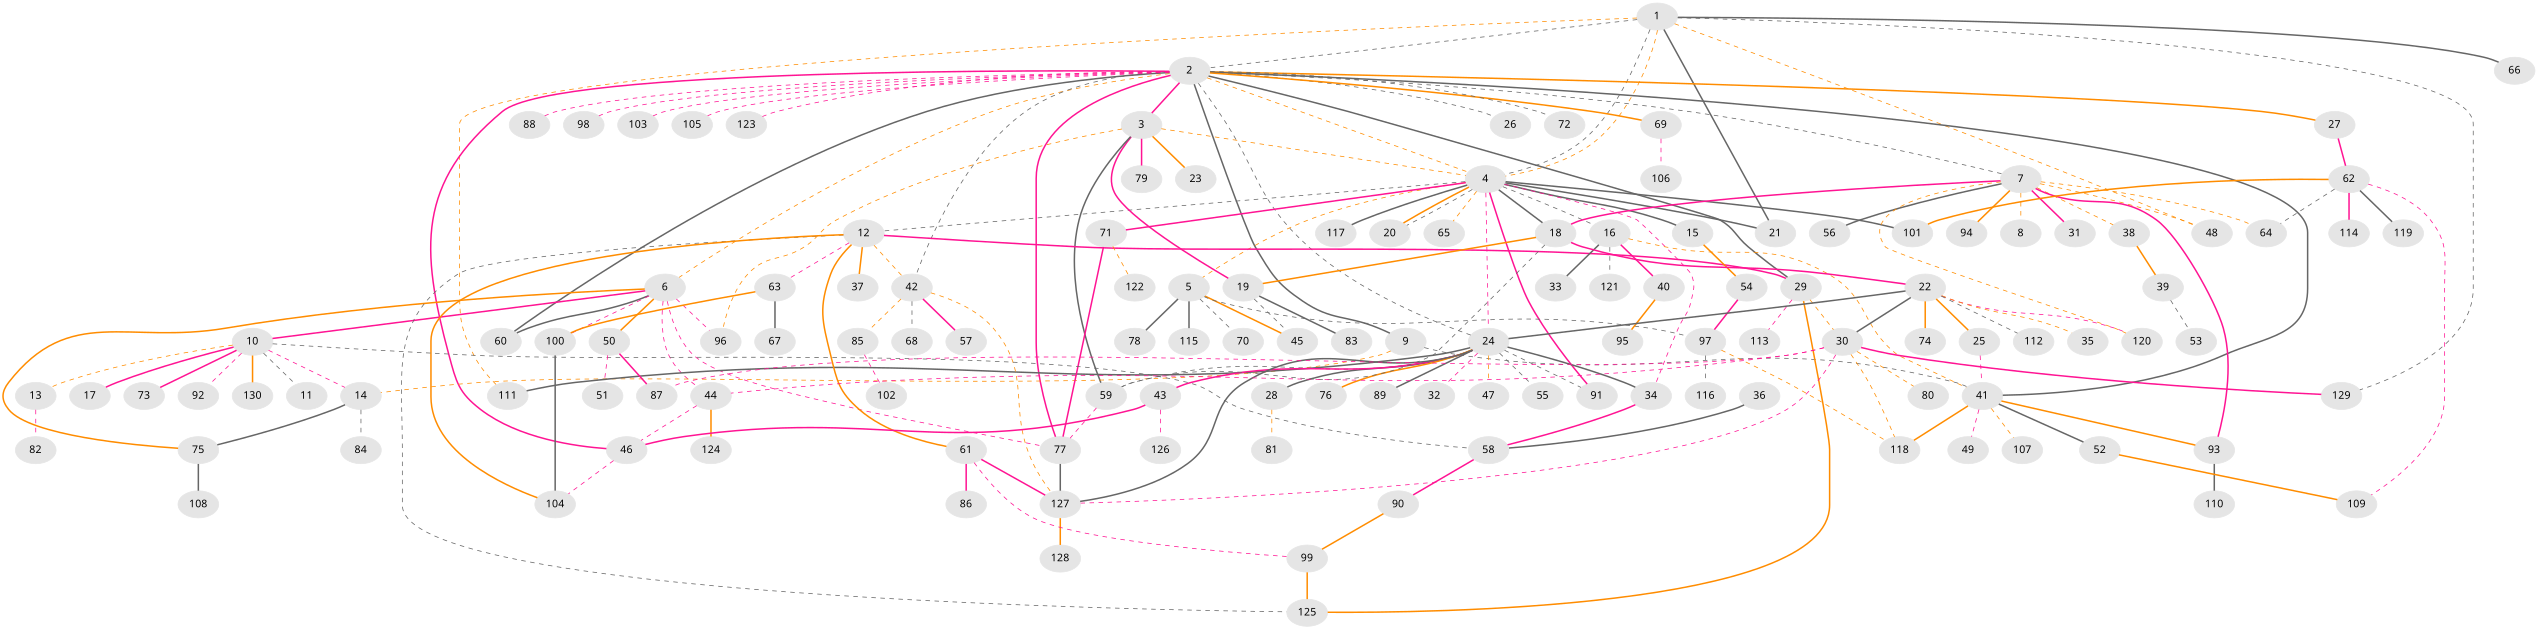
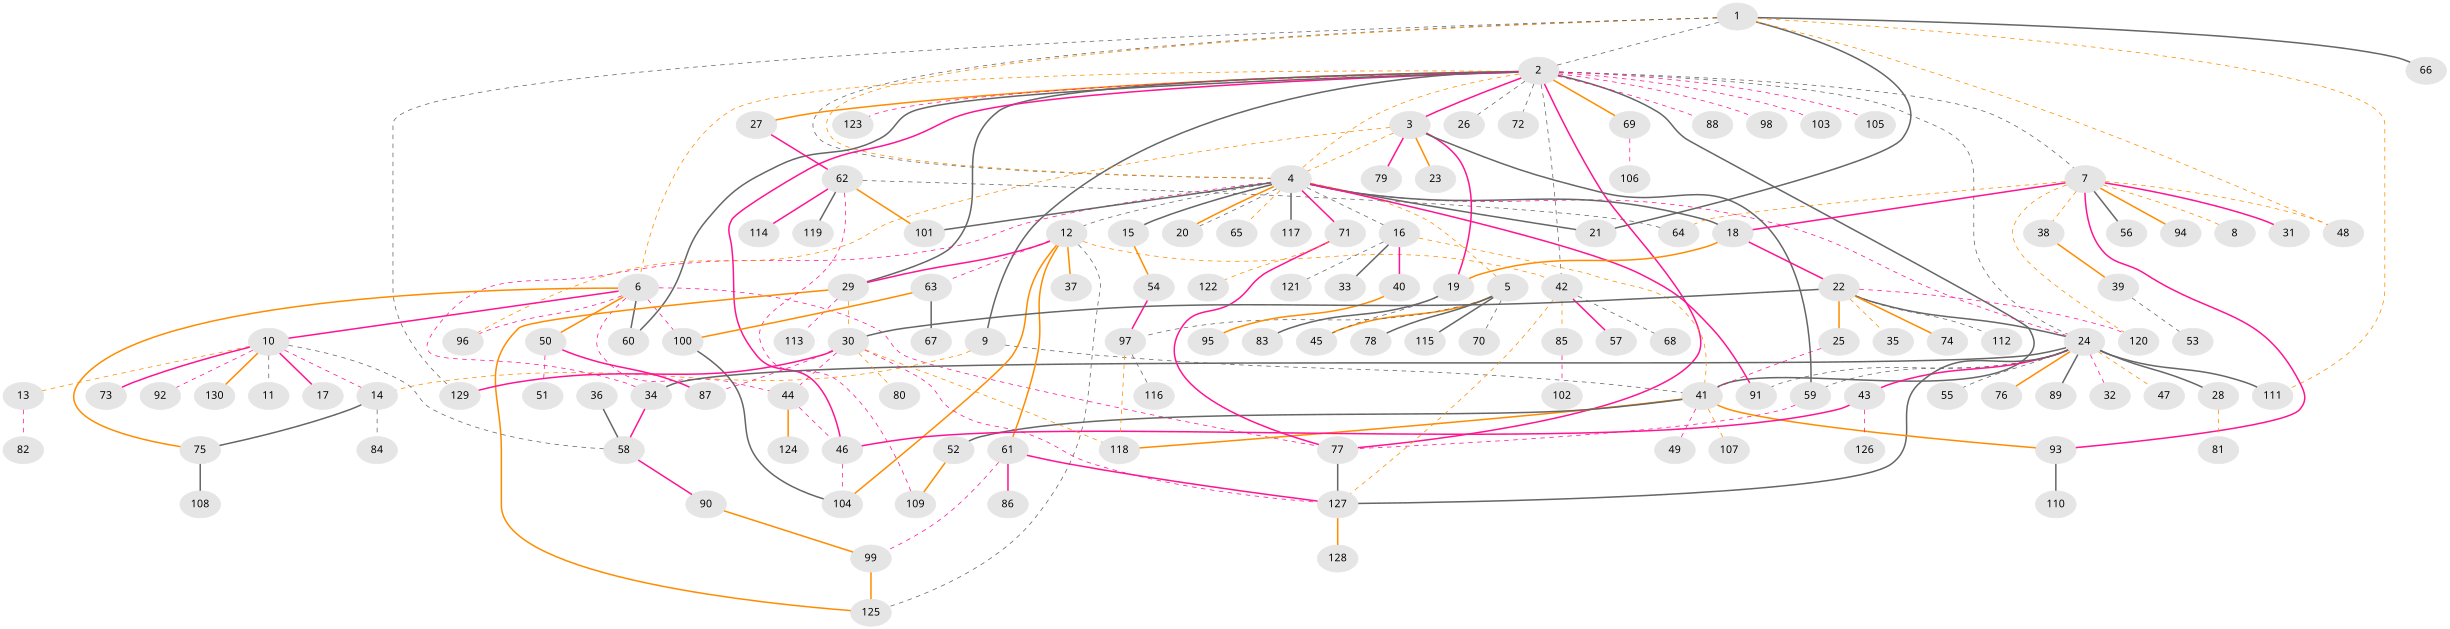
edge "18" -- "59": removed
